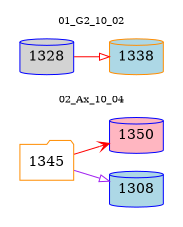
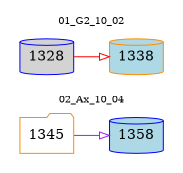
node "1350": removed
node "1308": label "1308" -> "1358"
